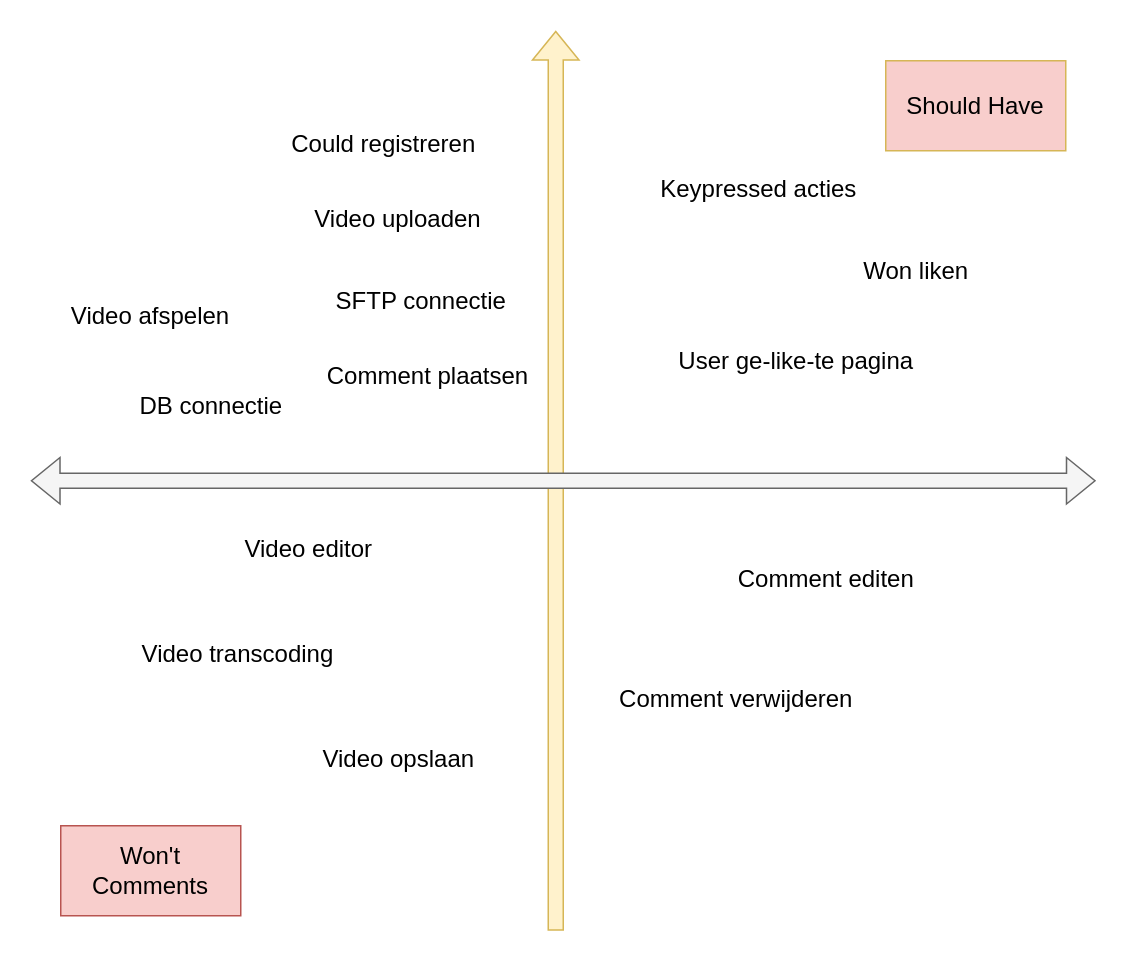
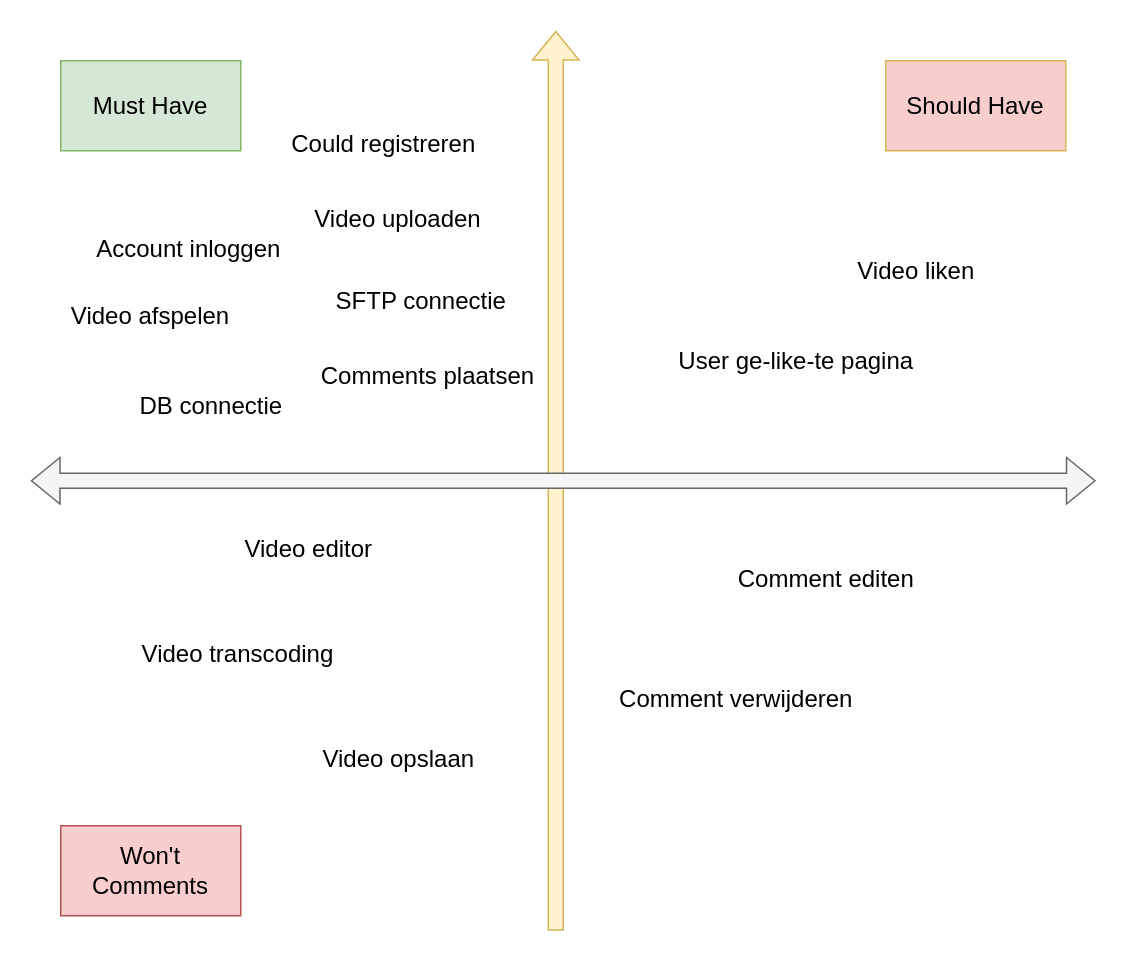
node "Must Have": added
node "Keypressed acties": removed
node "Account inloggen": added
node "Won liken": label "Won liken" -> "Video liken"
node "Comment plaatsen": label "Comment plaatsen" -> "Comments plaatsen"
